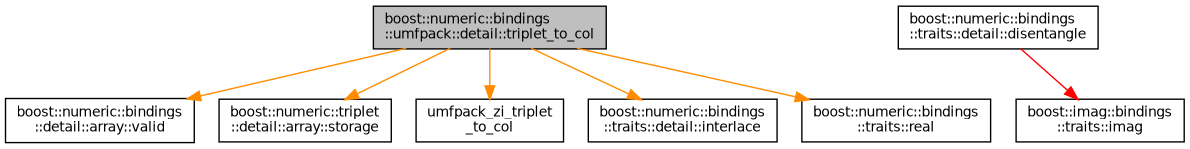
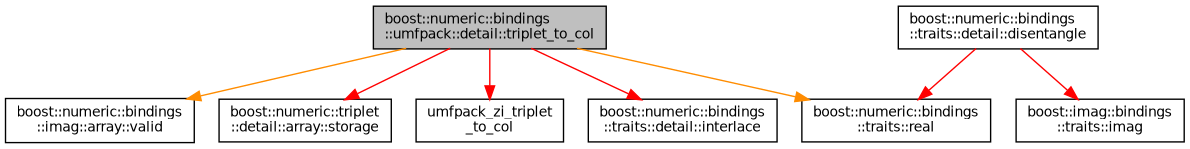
edge "boost::numeric::bindings ::umfpack::detail::triplet_to_col" -> "umfpack_zi_triplet _to_col": color darkorange -> red
edge "boost::numeric::bindings ::traits::detail::disentangle" -> "boost::numeric::bindings ::traits::real": added
edge "boost::numeric::bindings ::umfpack::detail::triplet_to_col" -> "boost::numeric::triplet ::detail::array::storage": color darkorange -> red
edge "boost::numeric::bindings ::umfpack::detail::triplet_to_col" -> "boost::numeric::bindings ::traits::detail::interlace": color darkorange -> red
node "boost::numeric::bindings ::detail::array::valid": label "boost::numeric::bindings ::detail::array::valid" -> "boost::numeric::bindings ::imag::array::valid"
